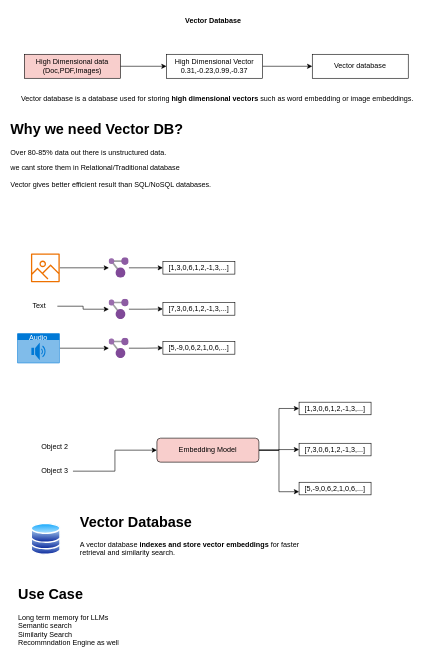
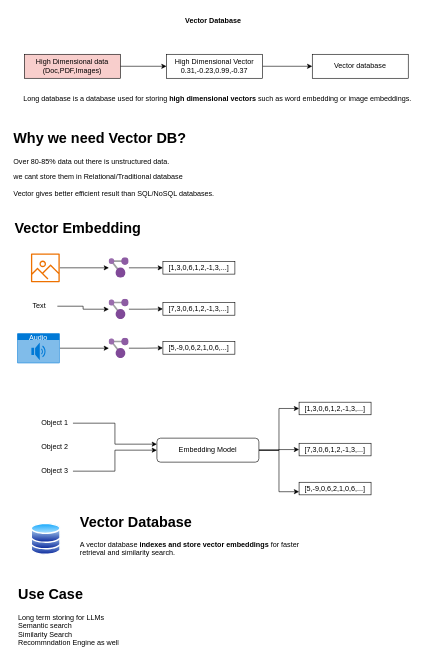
node "Vector database is a database used for storing high dimensional vectors such as word embedding or image embeddings.": label "Vector database is a database used for storing high dimensional vectors such as word embedding or image embeddings." -> "Long database is a database used for storing high dimensional vectors such as word embedding or image embeddings."
node "Why we need Vector DB?Over 80-85% data out there is unstructured data. we cant store them in Relational/Traditional database Vector gives better efficient result than SQL/NoSQL databases.": moved (214, 162) -> (217, 171)
node "Vector Embedding": added
node "Object 1": added
edge "Object 1" -> "Embedding Model": added
node "Embedding Model": fillcolor #f8cecc -> #ffffff
node "Use Case Long term memory for LLMs Semantic search Similarity Search Recommndation Engine as well": label "Use Case Long term memory for LLMs Semantic search Similarity Search Recommndation Engine as well" -> "Use Case Long term storing for LLMs Semantic search Similarity Search Recommndation Engine as well"
